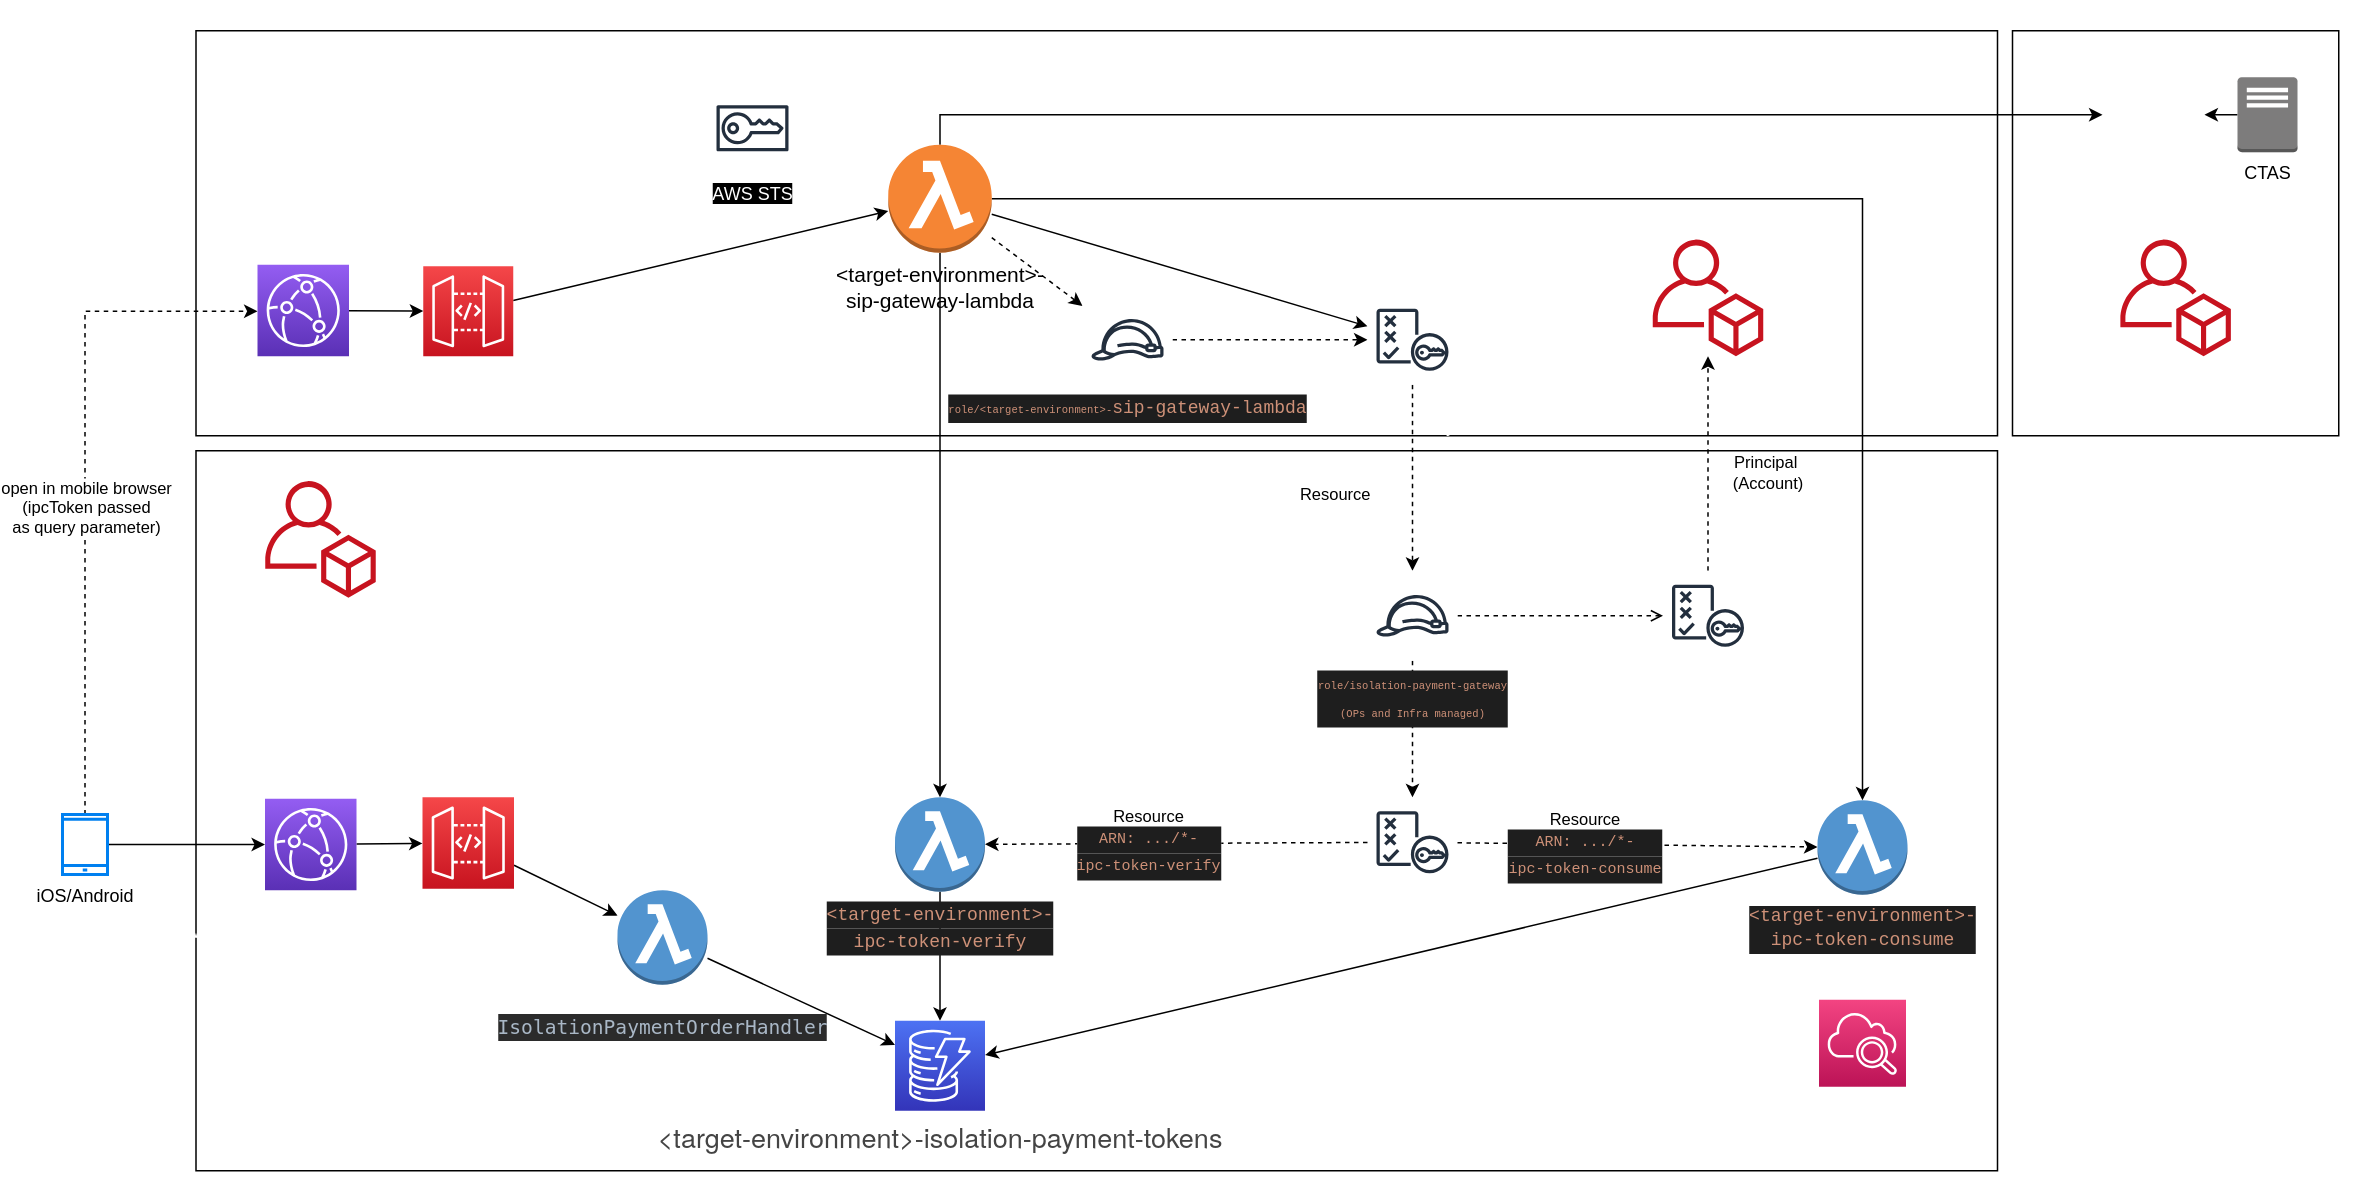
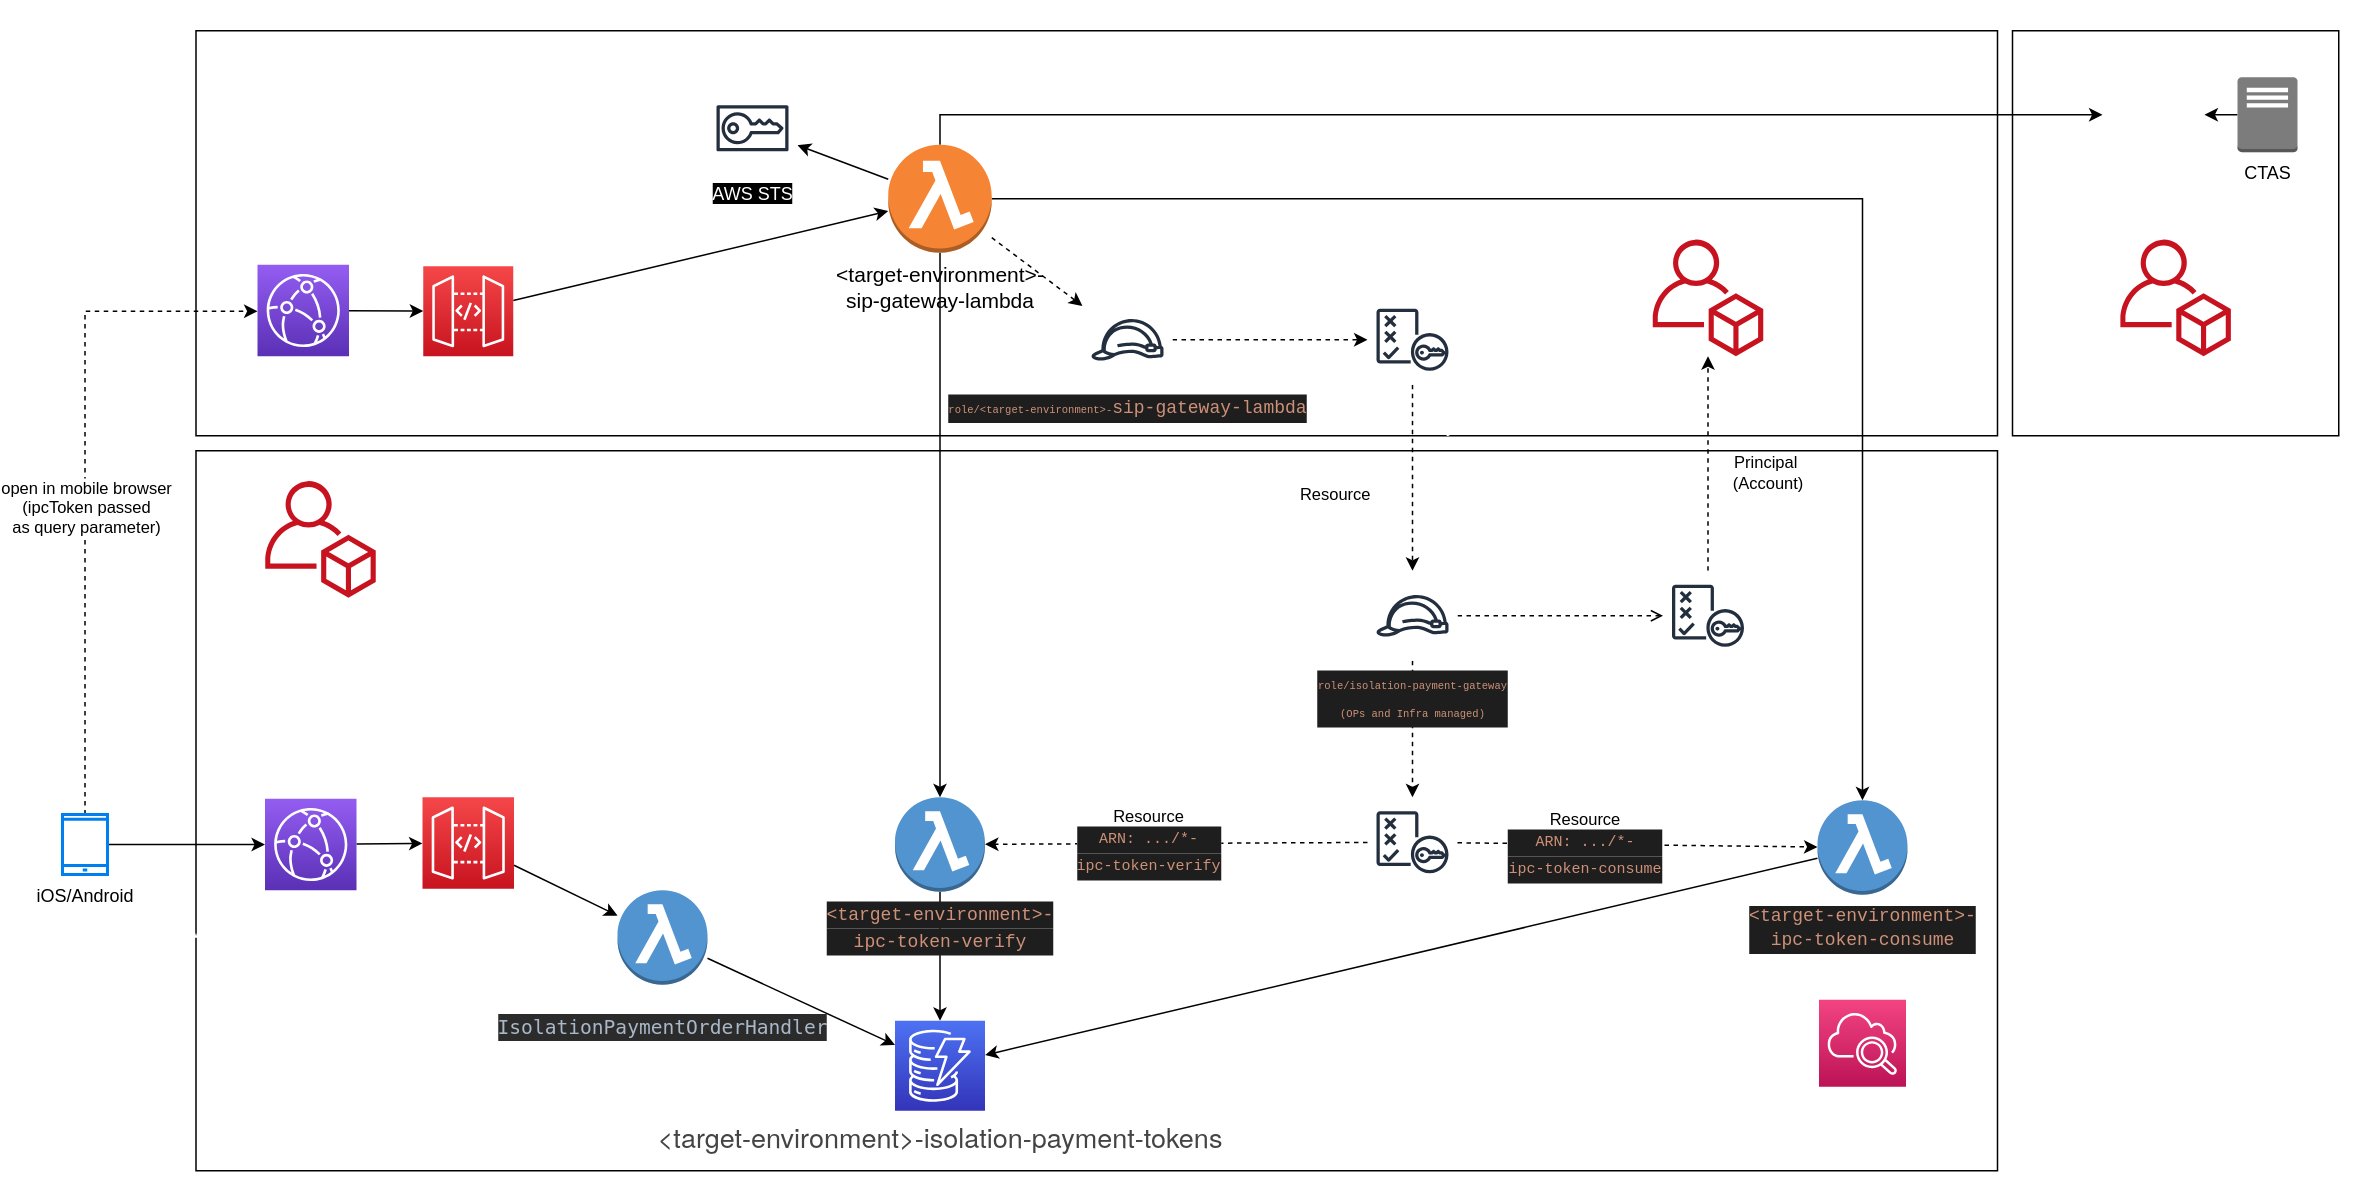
edge "<target-environment>- sip-gateway-lambda" -> "Allow sts:APIGWv IAM Policy": now "<target-environment>- sip-gateway-lambda" -> "AWS STS"
